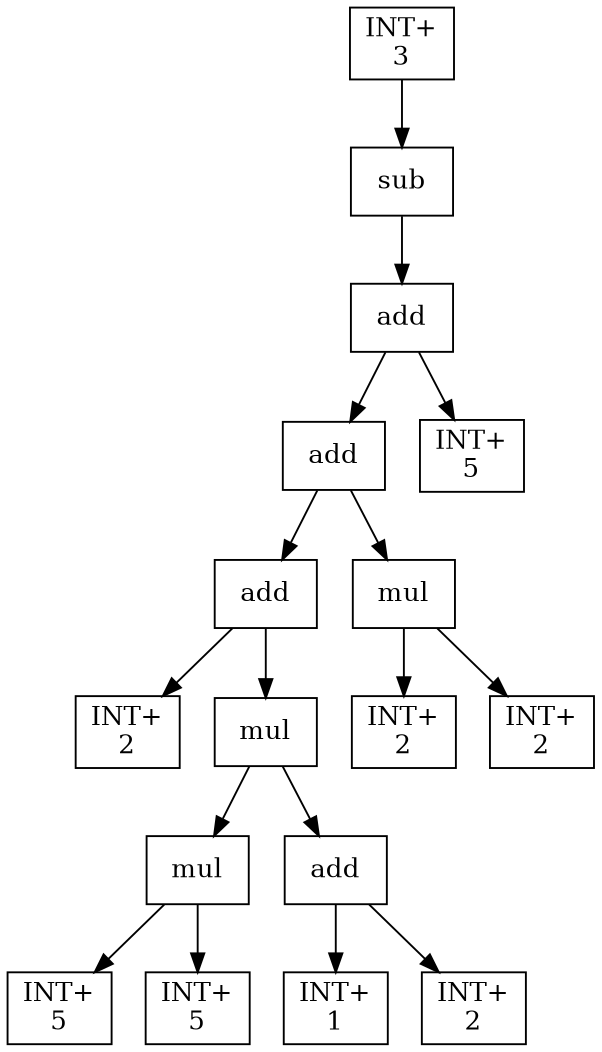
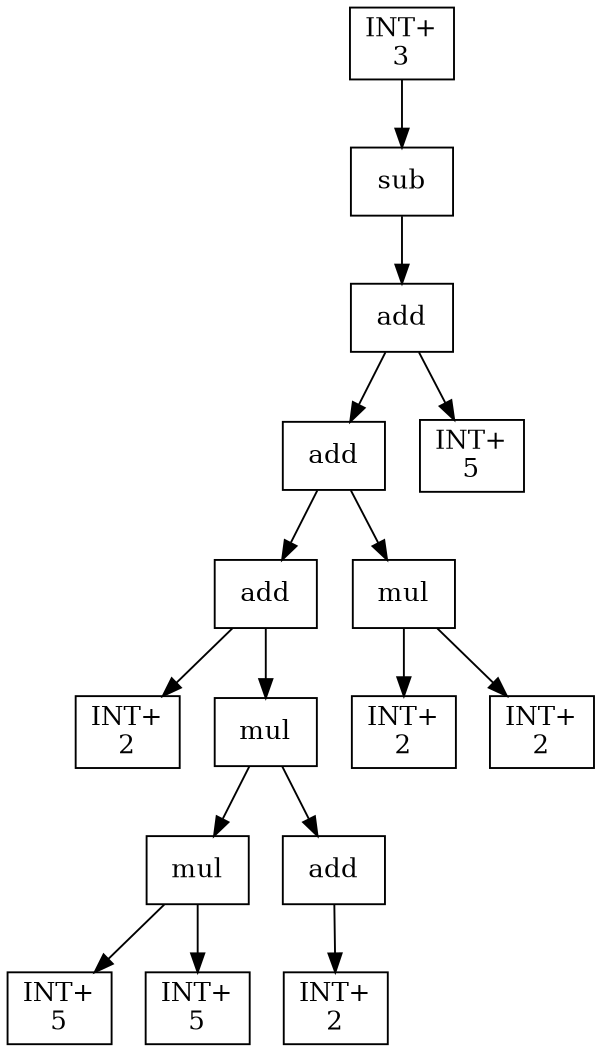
node "INT+ 1": removed
